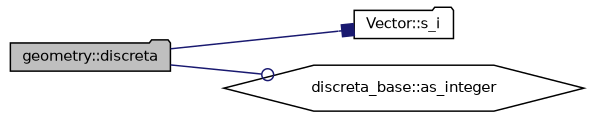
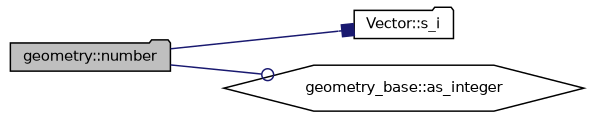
node "geometry::discreta": label "geometry::discreta" -> "geometry::number"
node "discreta_base::as_integer": label "discreta_base::as_integer" -> "geometry_base::as_integer"
